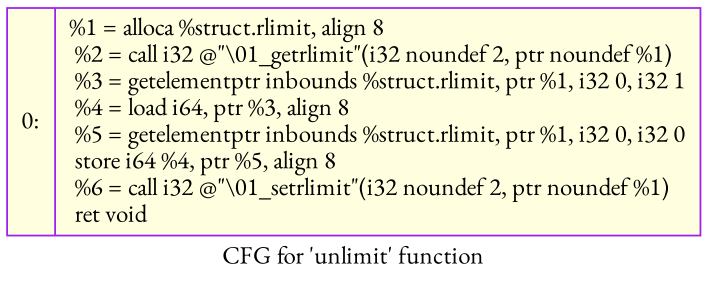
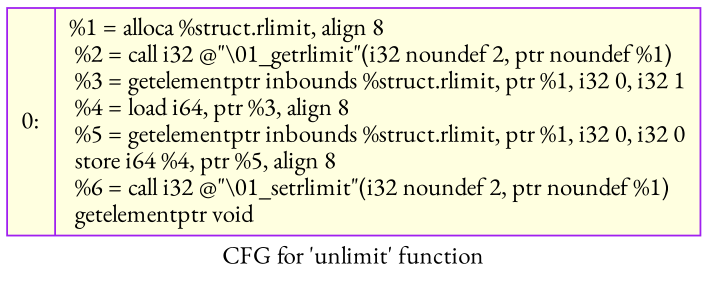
node "0:": text "ret void" -> "getelementptr void"
